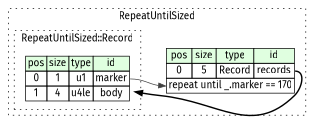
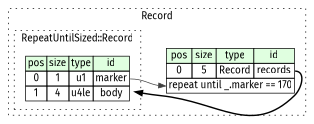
cluster "RepeatUntilSized": label "RepeatUntilSized" -> "Record"
